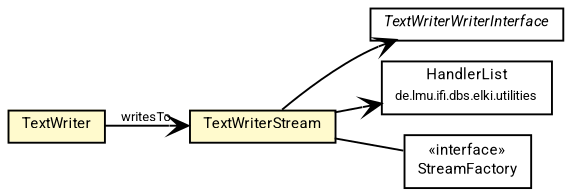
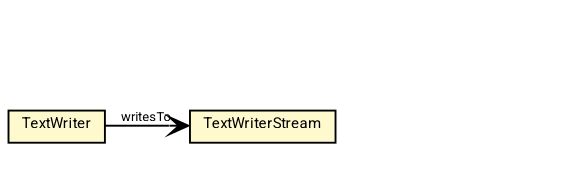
node "TextWriterWriterInterface": removed
node "HandlerList": removed
node "StreamFactory": removed
